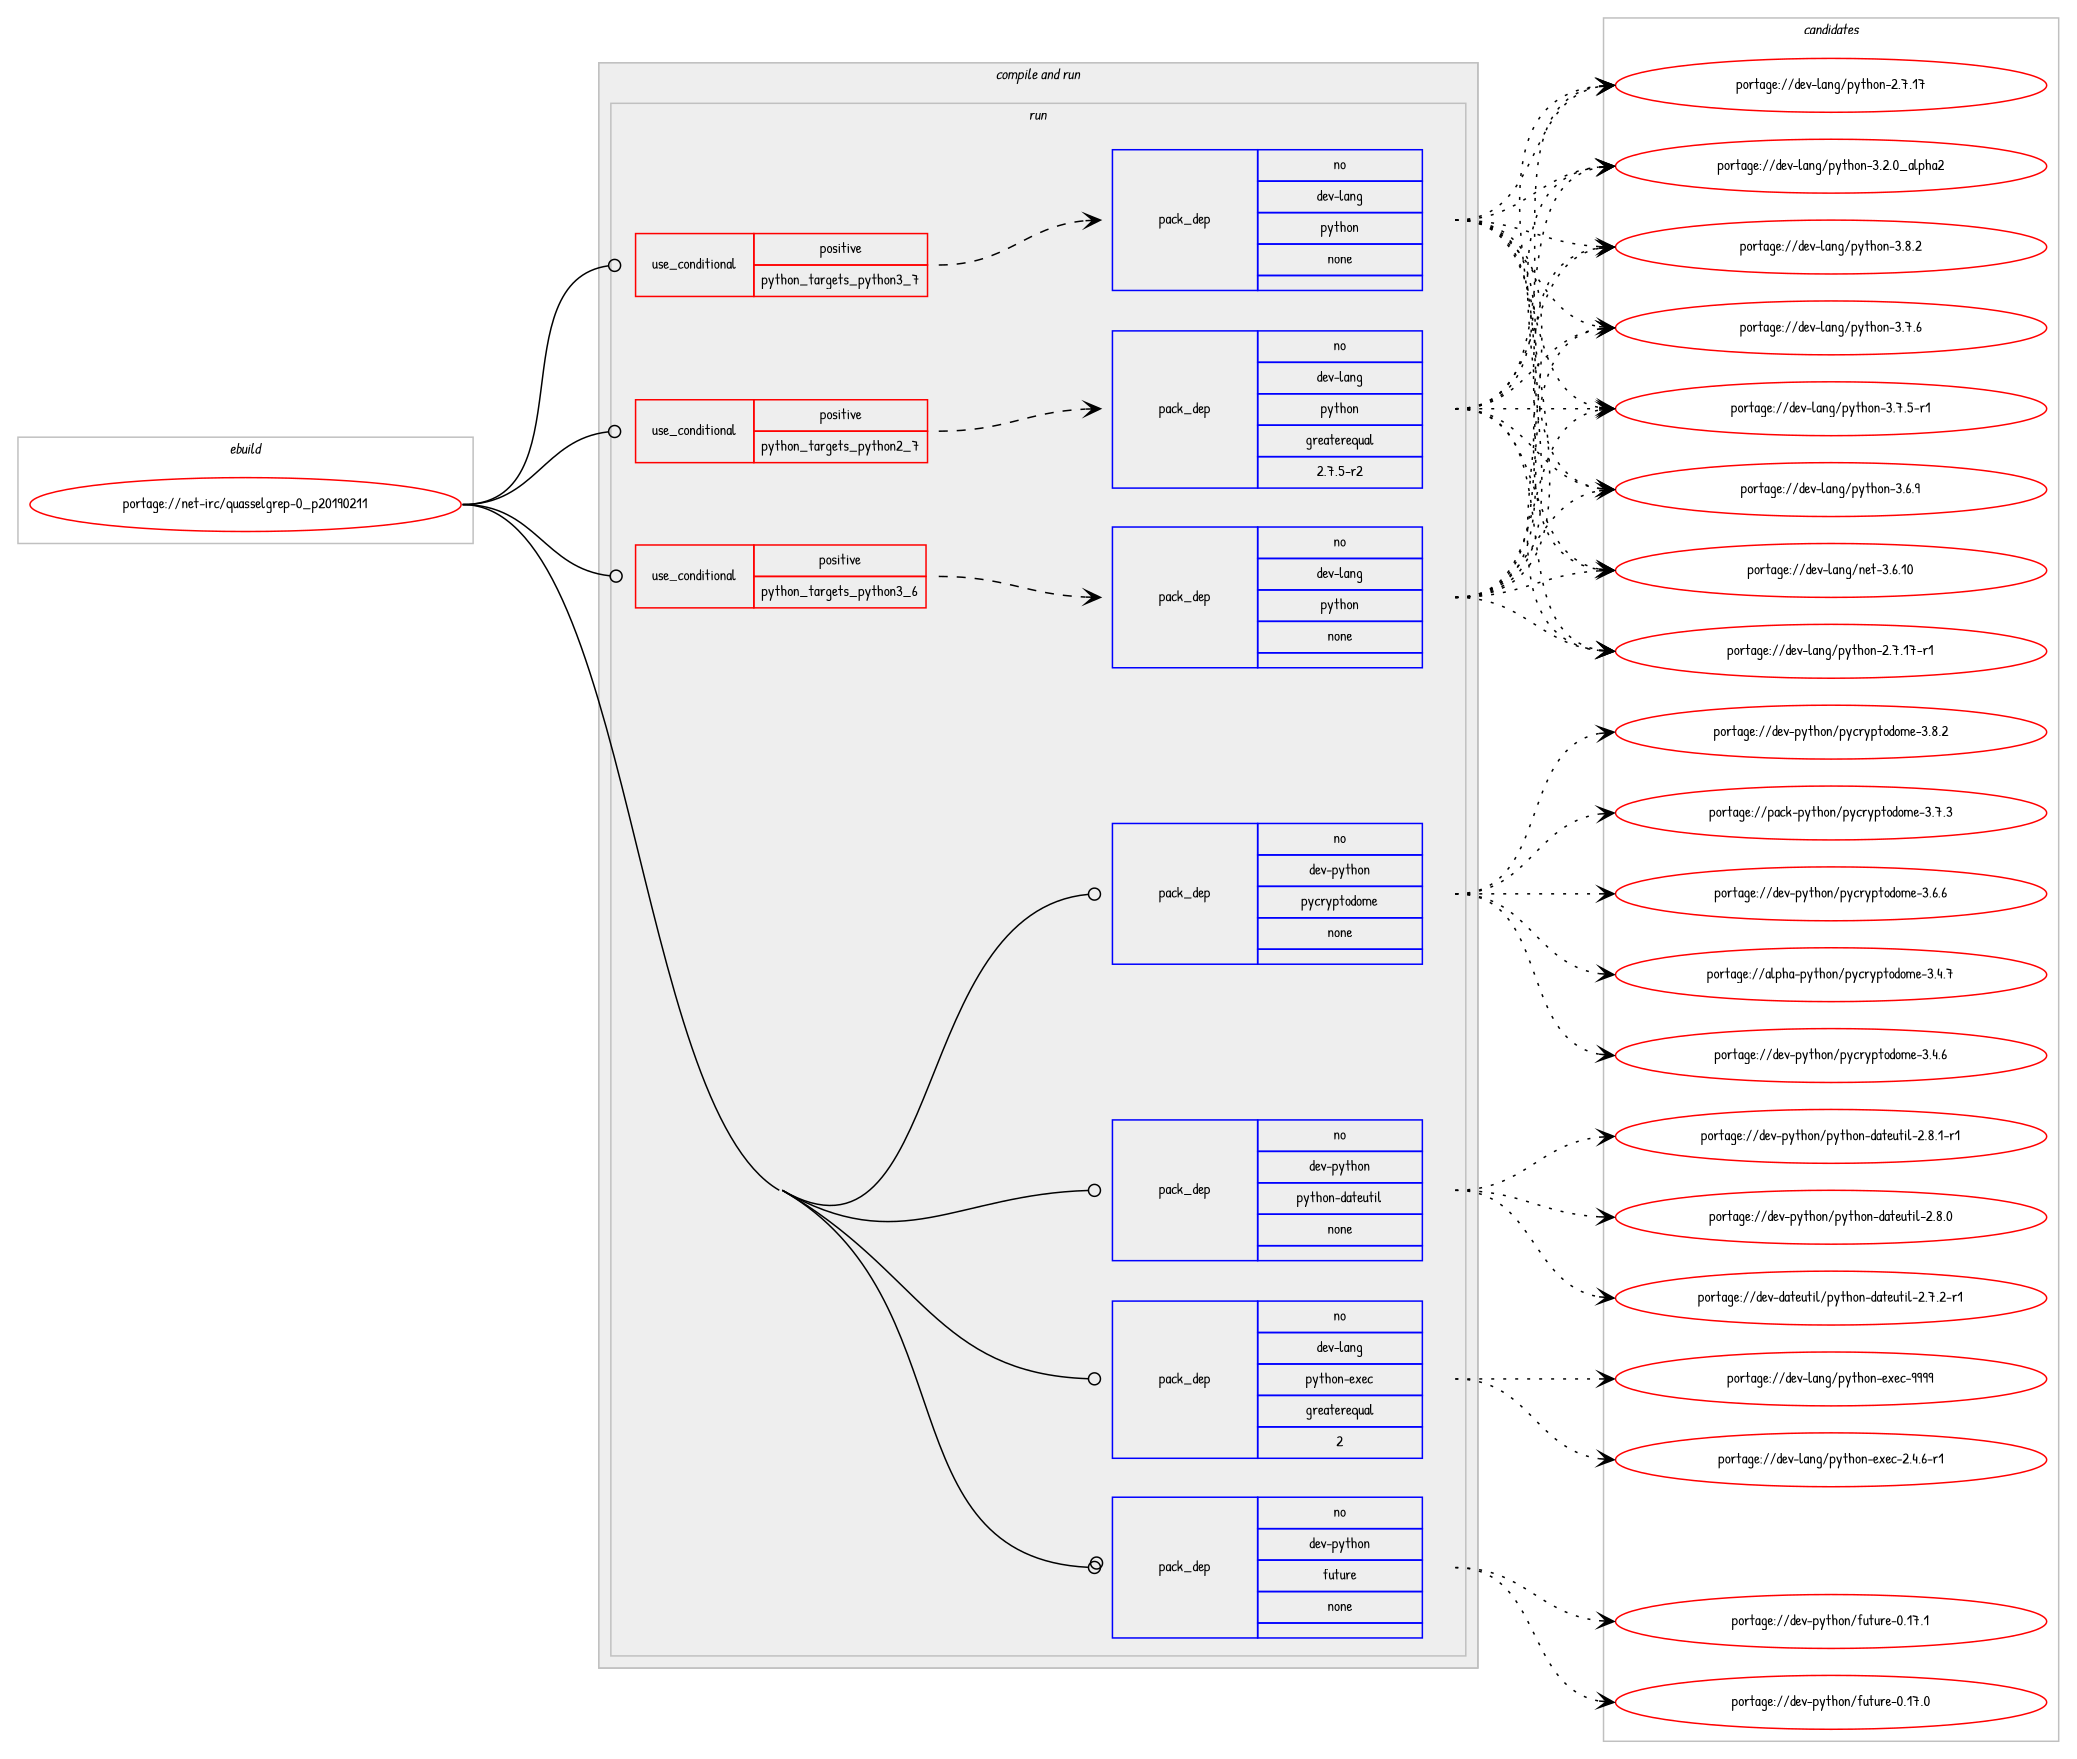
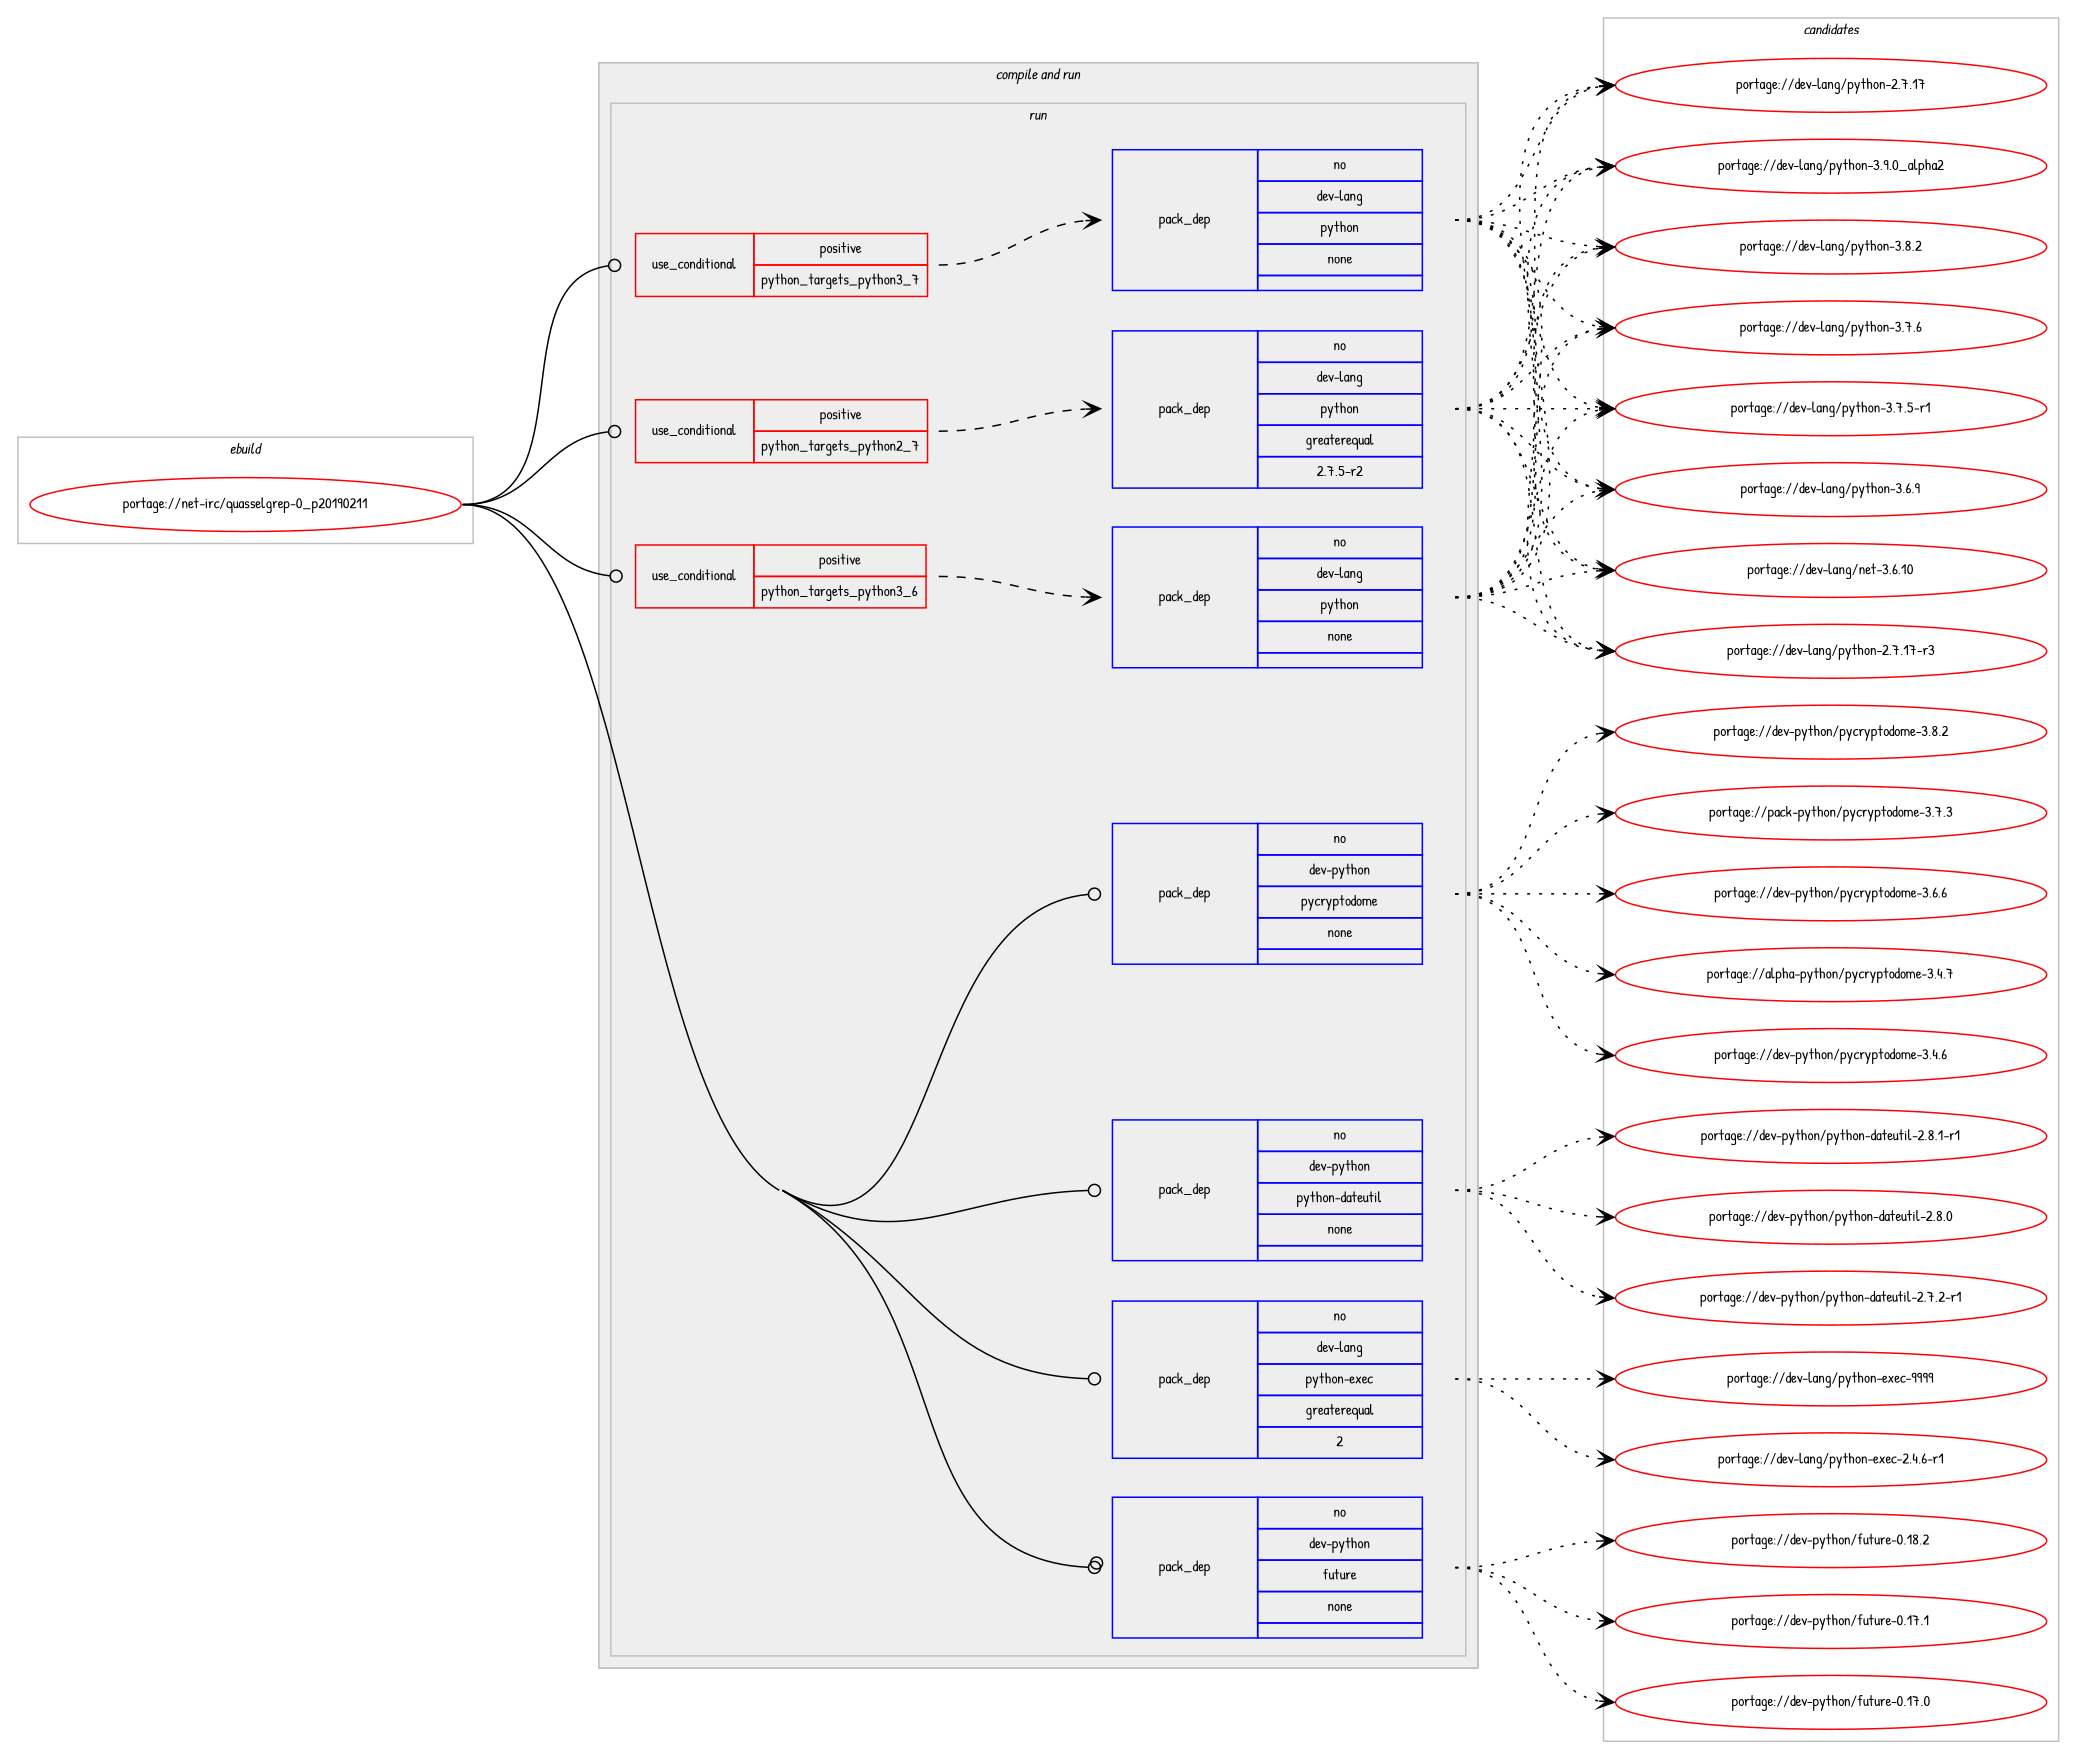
node "portage://dev-lang/python-3.2.0_alpha2": label "portage://dev-lang/python-3.2.0_alpha2" -> "portage://dev-lang/python-3.9.0_alpha2"
node "portage://dev-lang/python-2.7.17-r1": label "portage://dev-lang/python-2.7.17-r1" -> "portage://dev-lang/python-2.7.17-r3"
node "portage://dev-dateutil/python-dateutil-2.7.2-r1": label "portage://dev-dateutil/python-dateutil-2.7.2-r1" -> "portage://dev-python/python-dateutil-2.7.2-r1"
node "portage://dev-python/future-0.18.2": added
